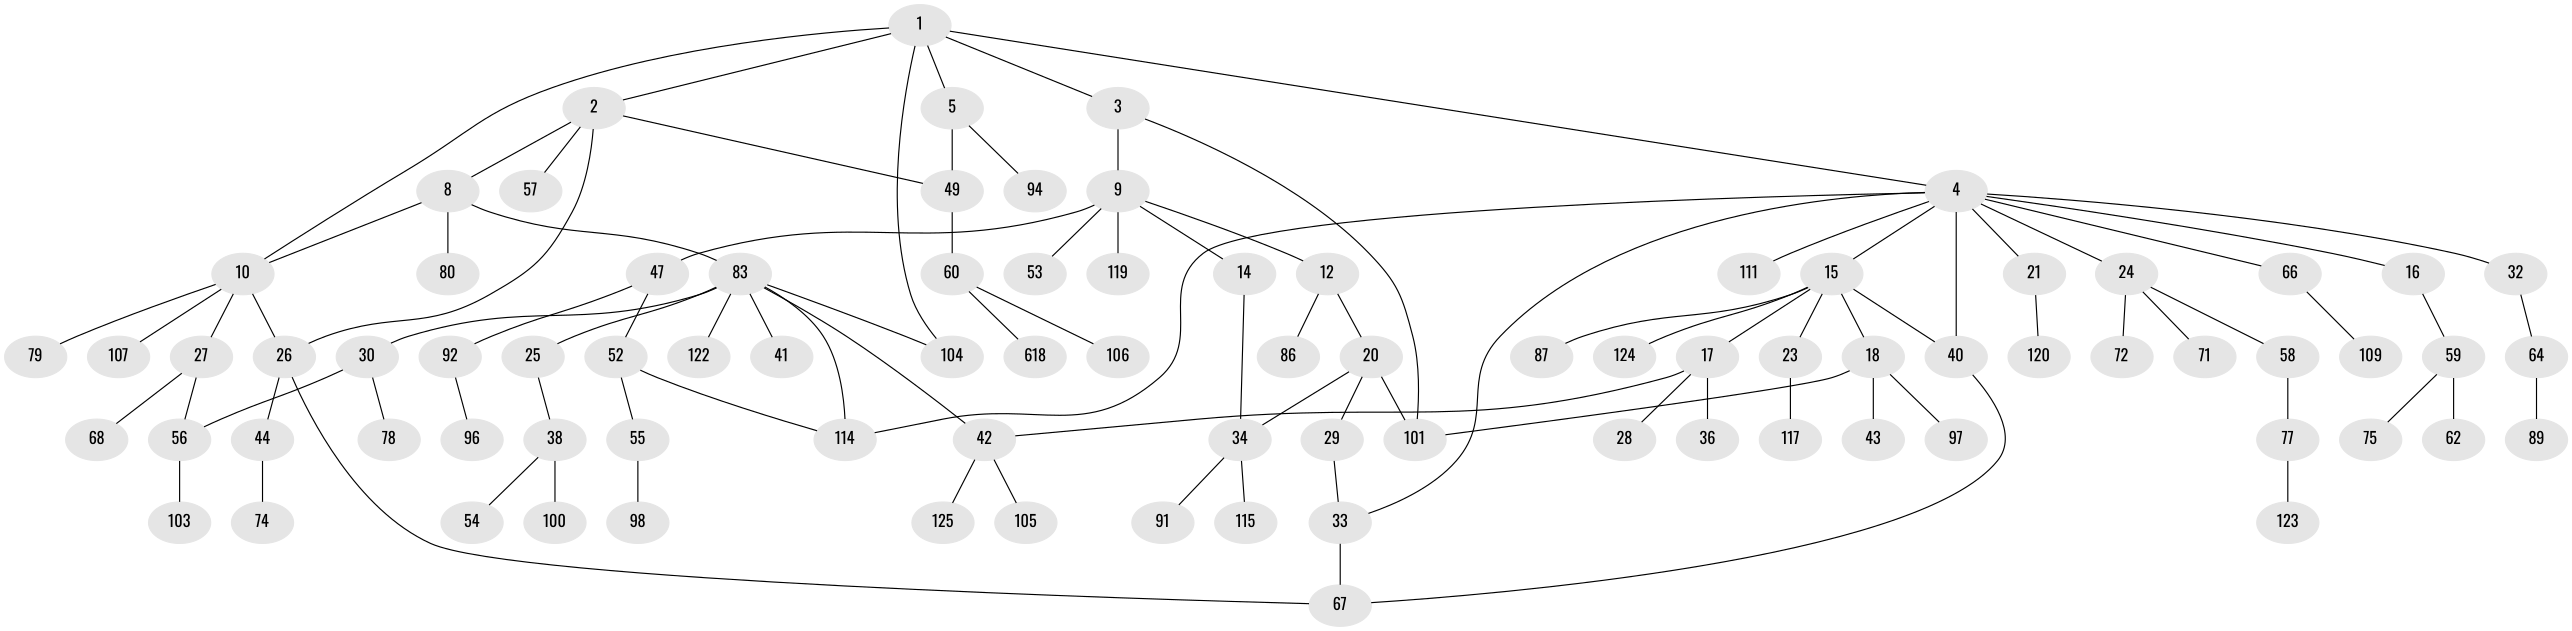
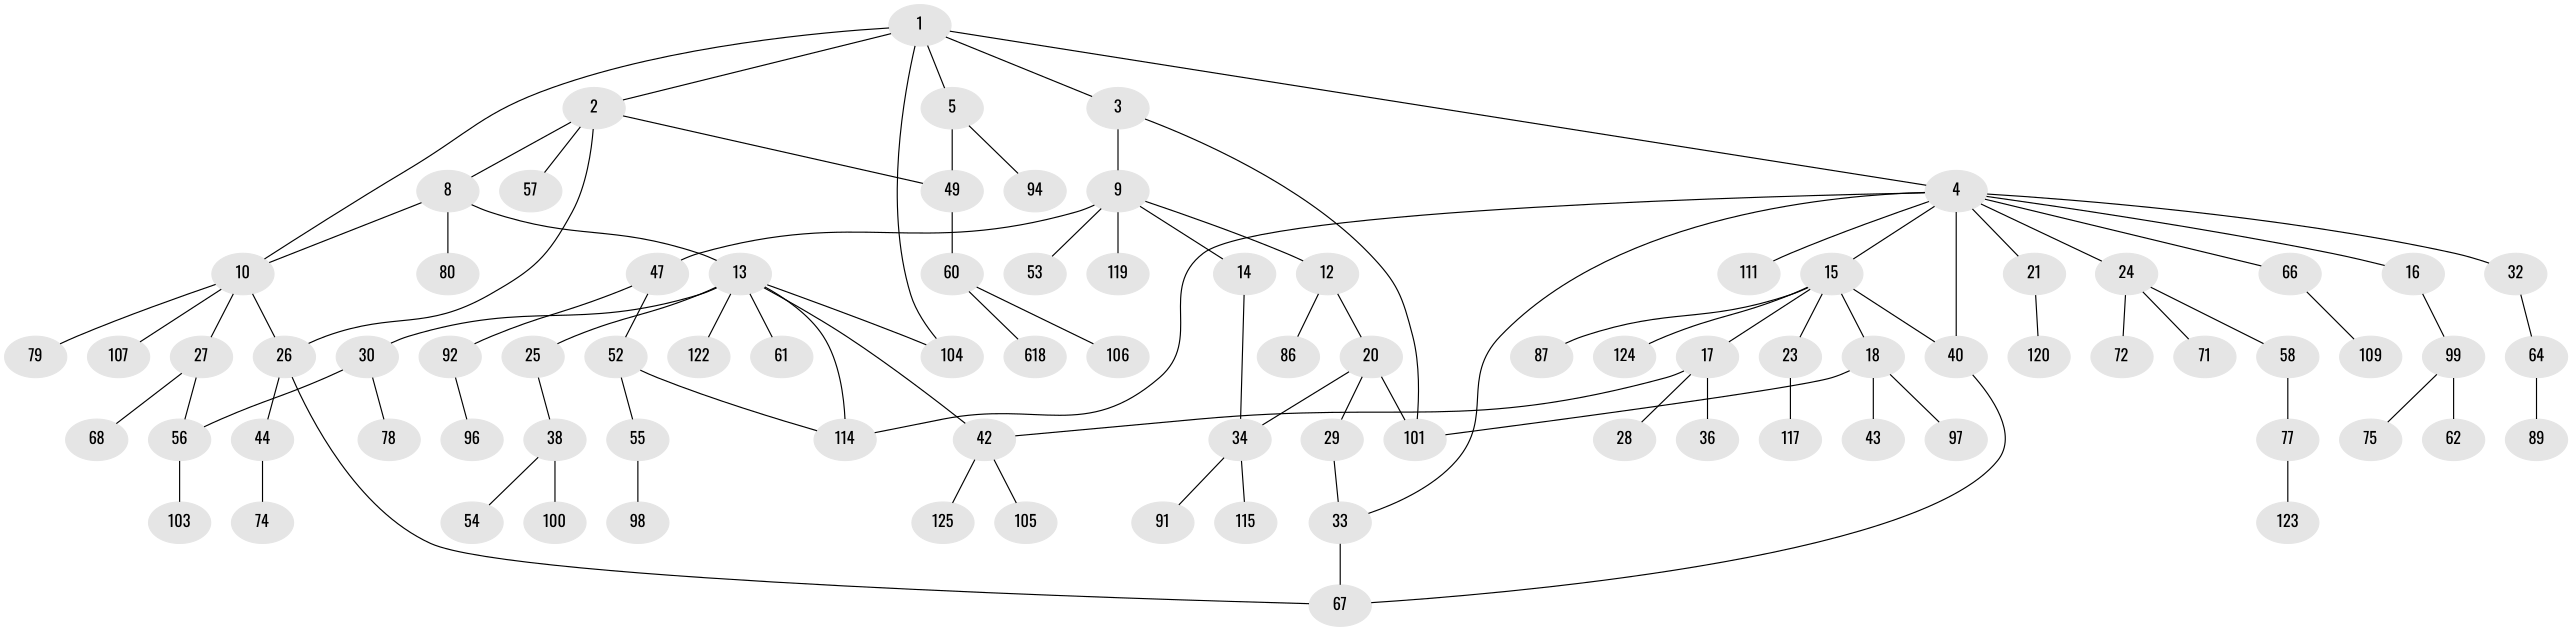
node "83": label "83" -> "13"
node "41": label "41" -> "61"
node "59": label "59" -> "99"
